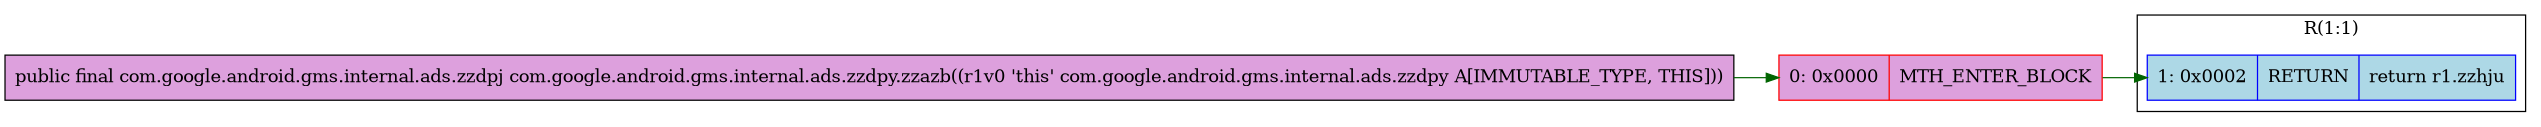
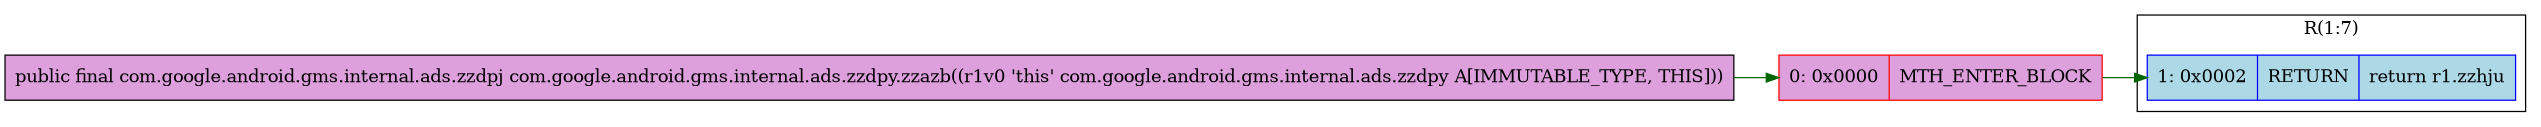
cluster "R(1:1)": label "R(1:1)" -> "R(1:7)"
